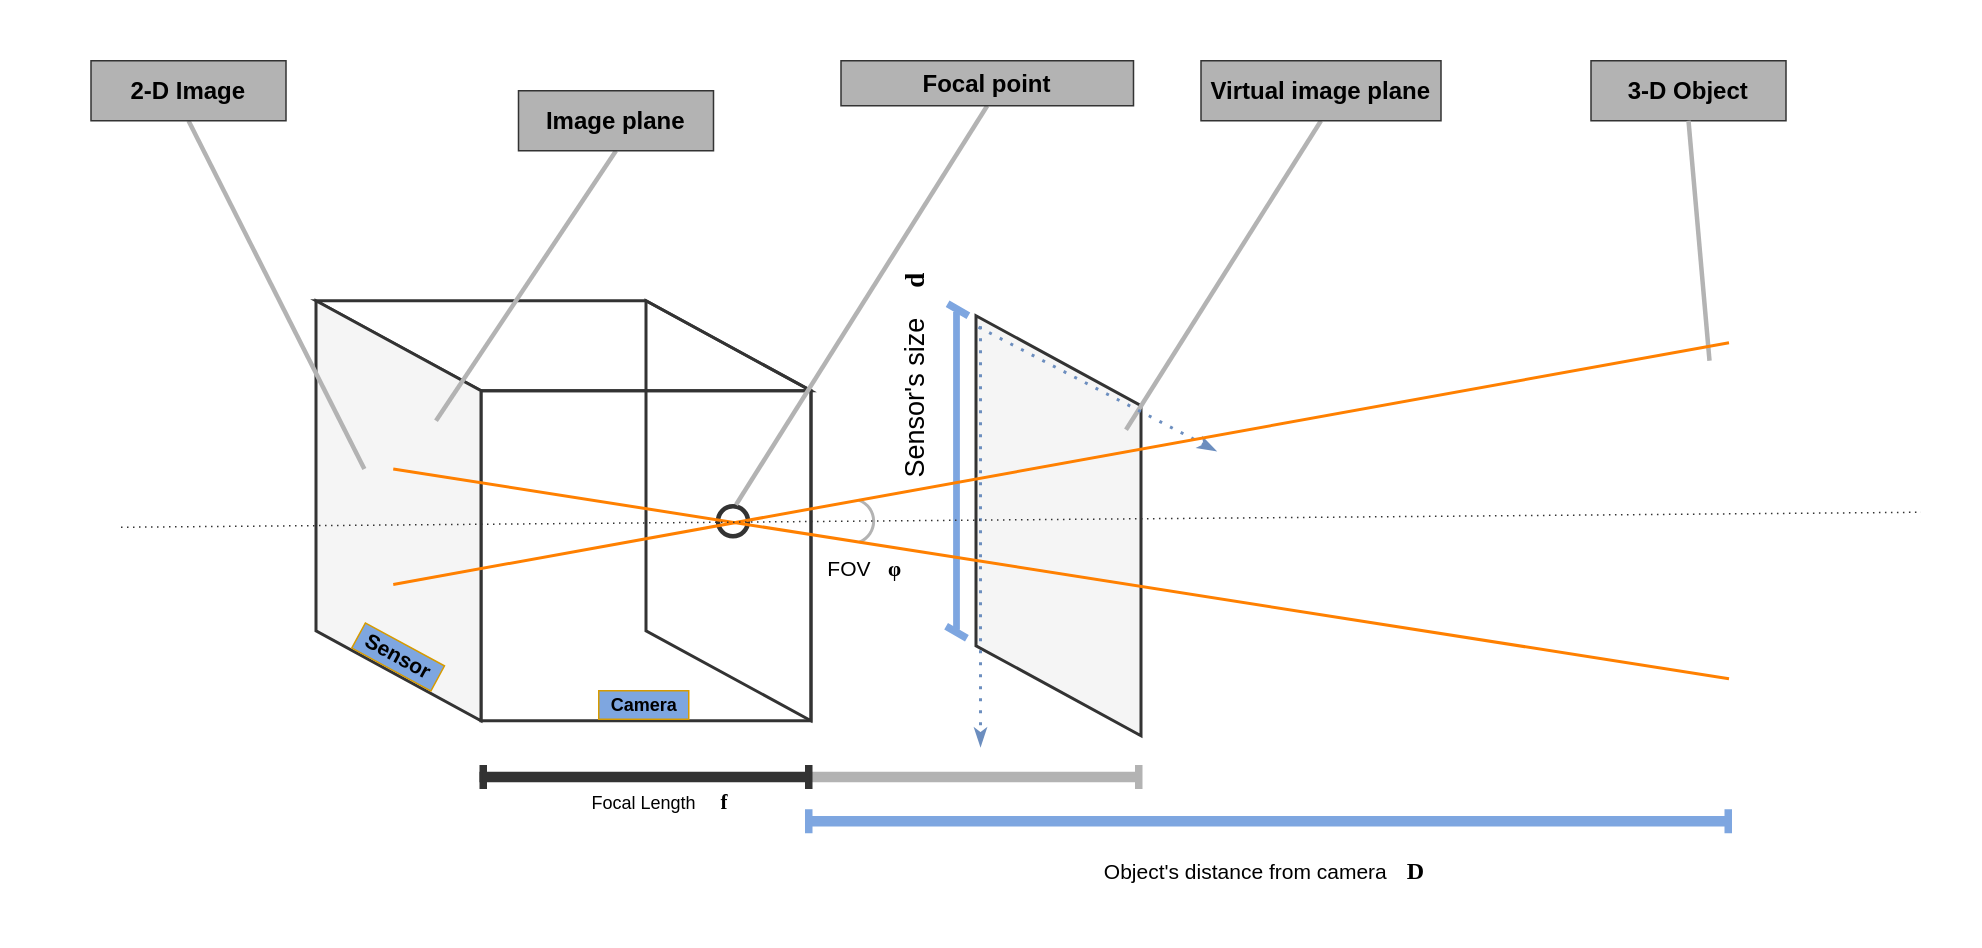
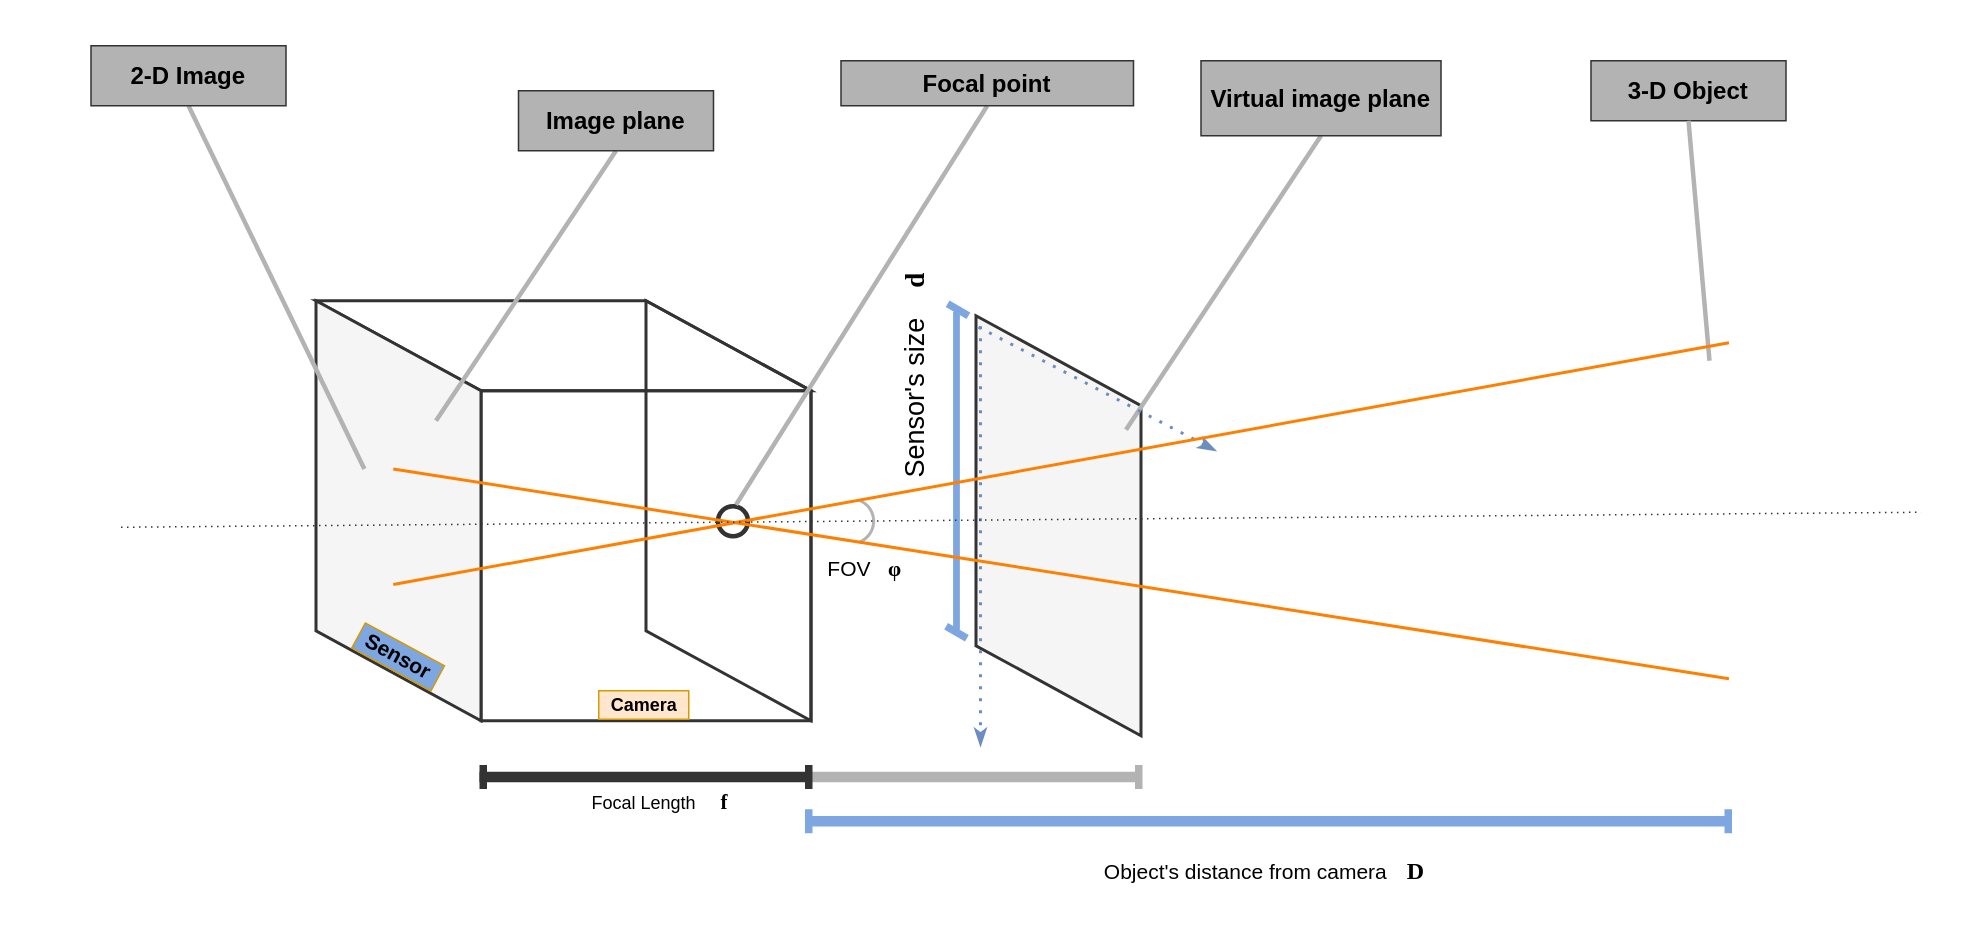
node "2-D Image": moved (188, 91) -> (188, 76)
node "Virtual image plane": size 240x60 -> 240x75
node "Camera": fillcolor #7ea6e0 -> #ffe6cc
